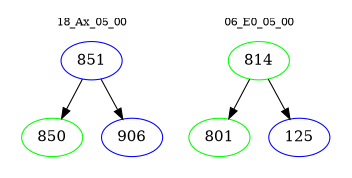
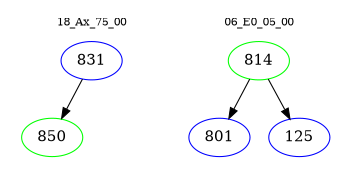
cluster "18_Ax_05_00": label "18_Ax_05_00" -> "18_Ax_75_00"
node "851": label "851" -> "831"
node "906": removed
node "801": color green -> blue
